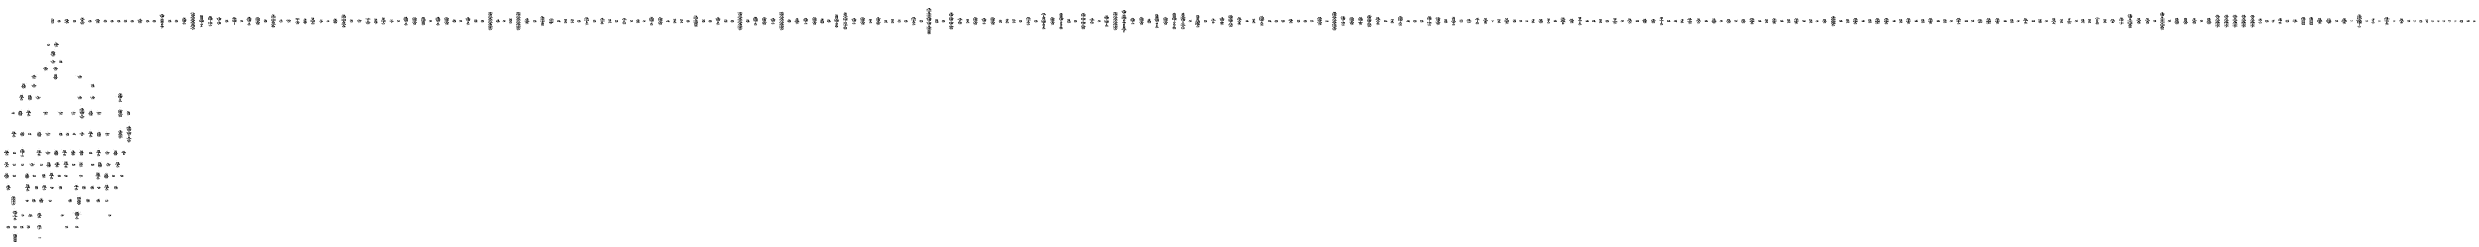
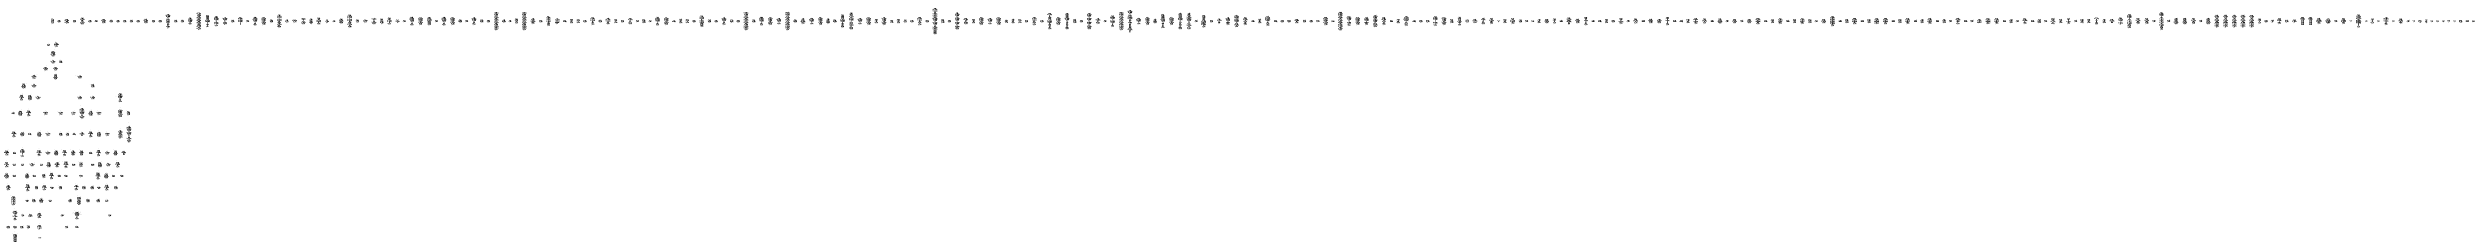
node "# 0x16b JUMPDEST STOP": added
node "# 0x14b3 PUSHX Data REVERT": removed
